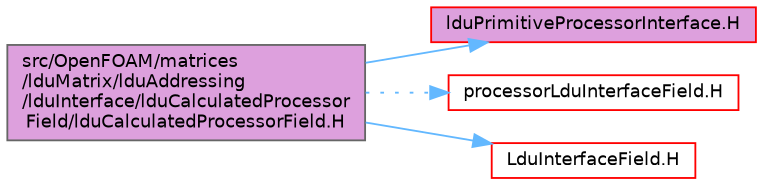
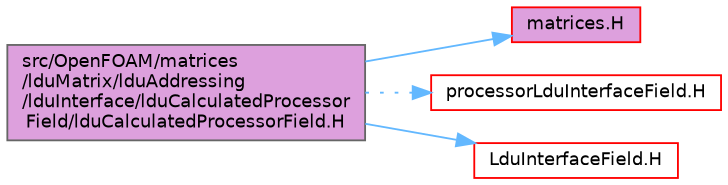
node "lduPrimitiveProcessorInterface.H": label "lduPrimitiveProcessorInterface.H" -> "matrices.H"
